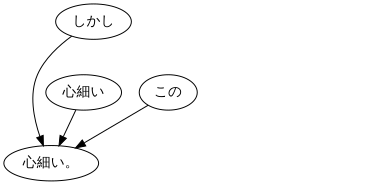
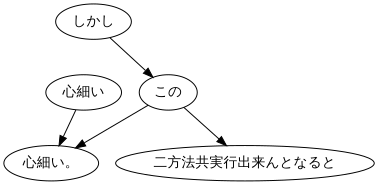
edge "しかし" -> "心細い。": now "しかし" -> "この"
node "二方法共実行出来んとなると": added
